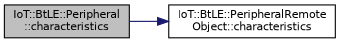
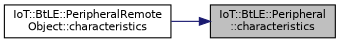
edge "IoT::BtLE::Peripheral ::characteristics" -> "IoT::BtLE::PeripheralRemote Object::characteristics": reversed
